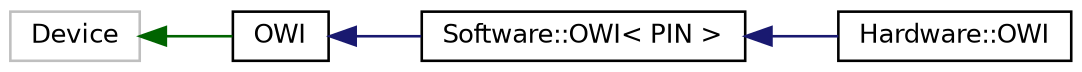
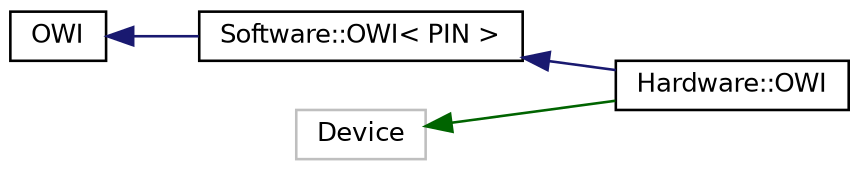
edge "OWI" -> "Device": now "Hardware::OWI" -> "Device"
